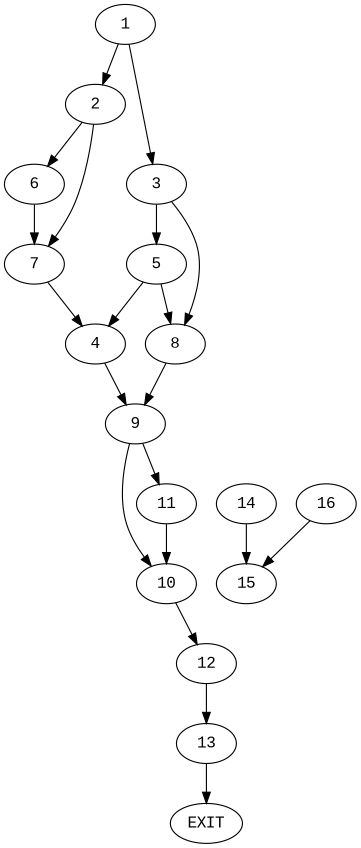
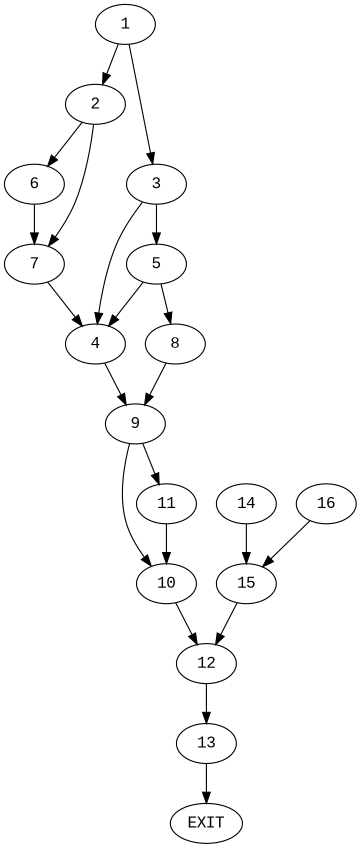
edge "3" -> "8": now "3" -> "4"
edge "15" -> "12": added
